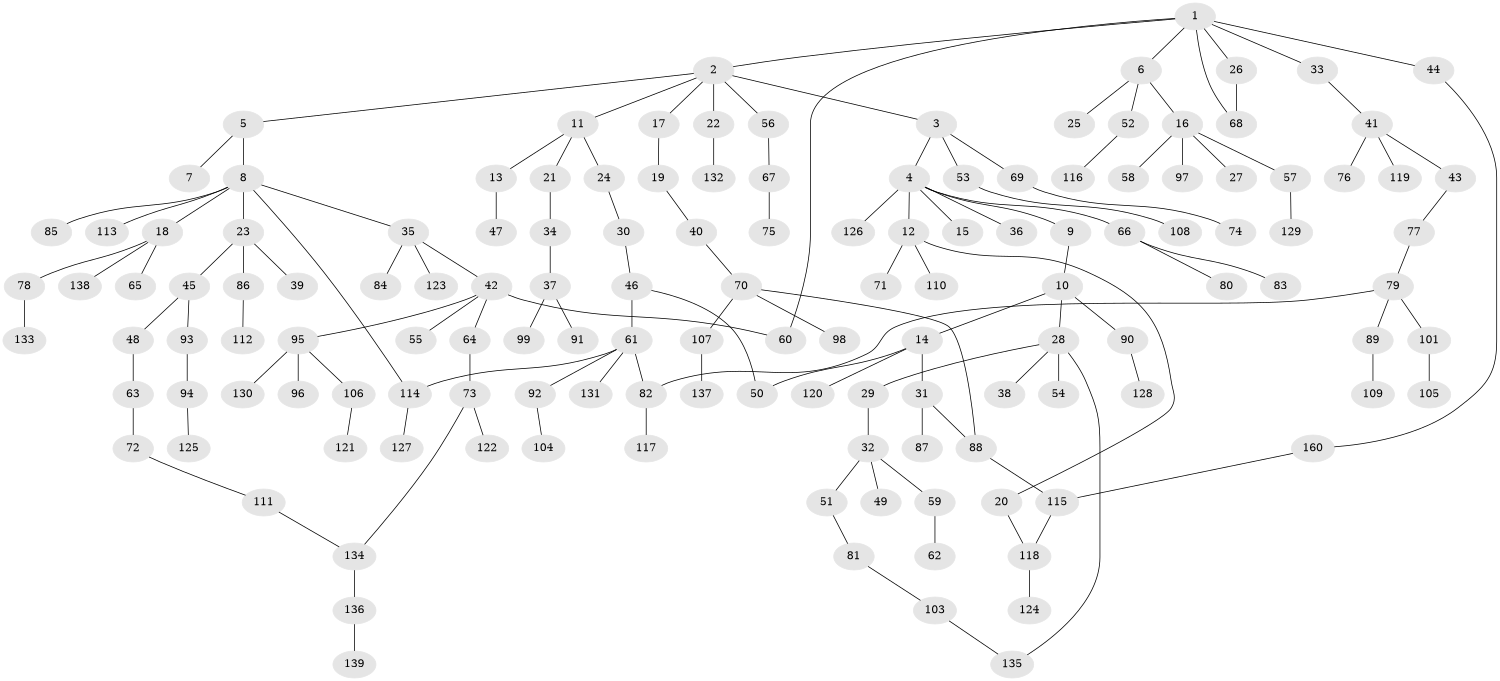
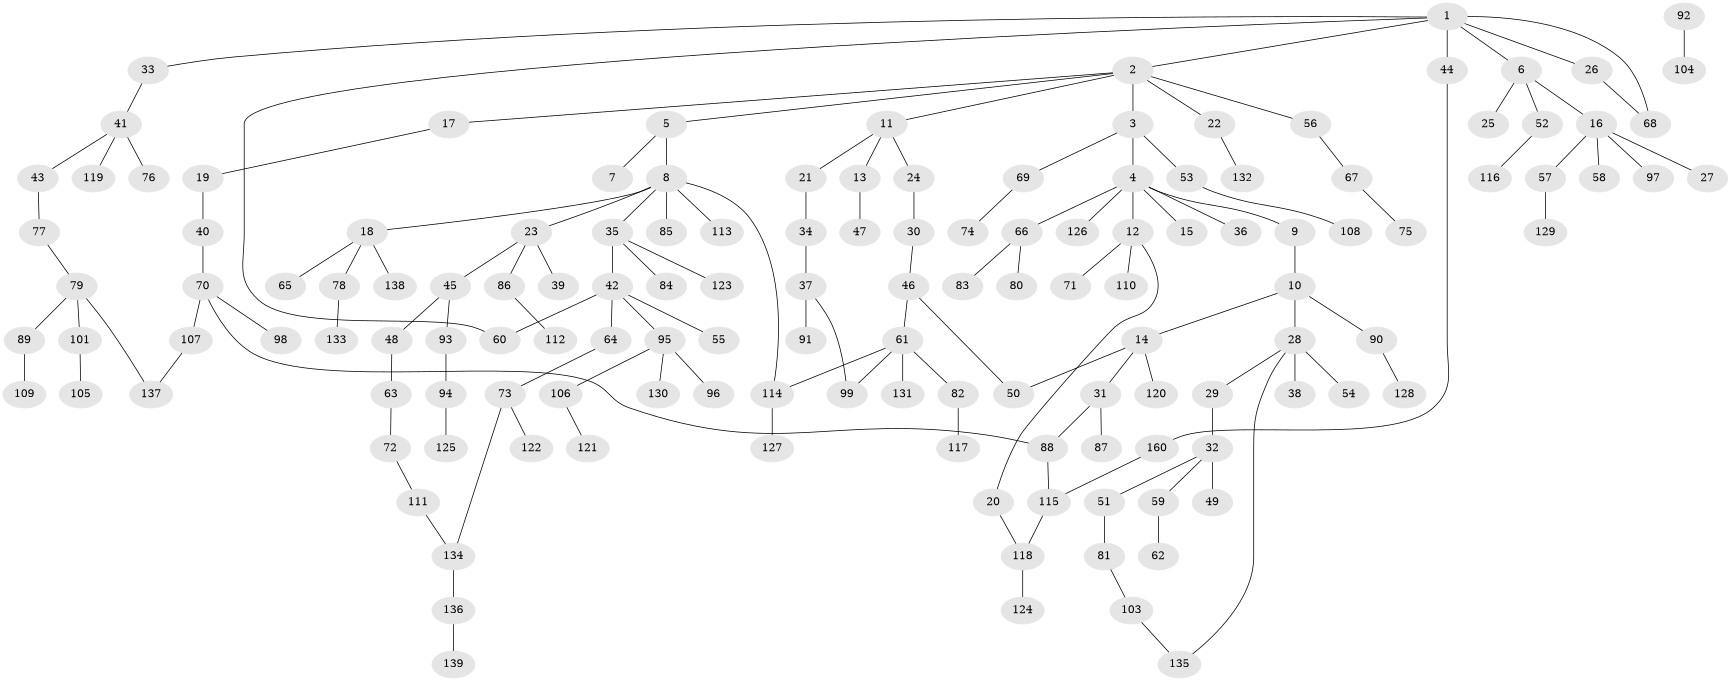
edge "79" -- "82": now "79" -- "137"
edge "61" -- "92": now "61" -- "99"
